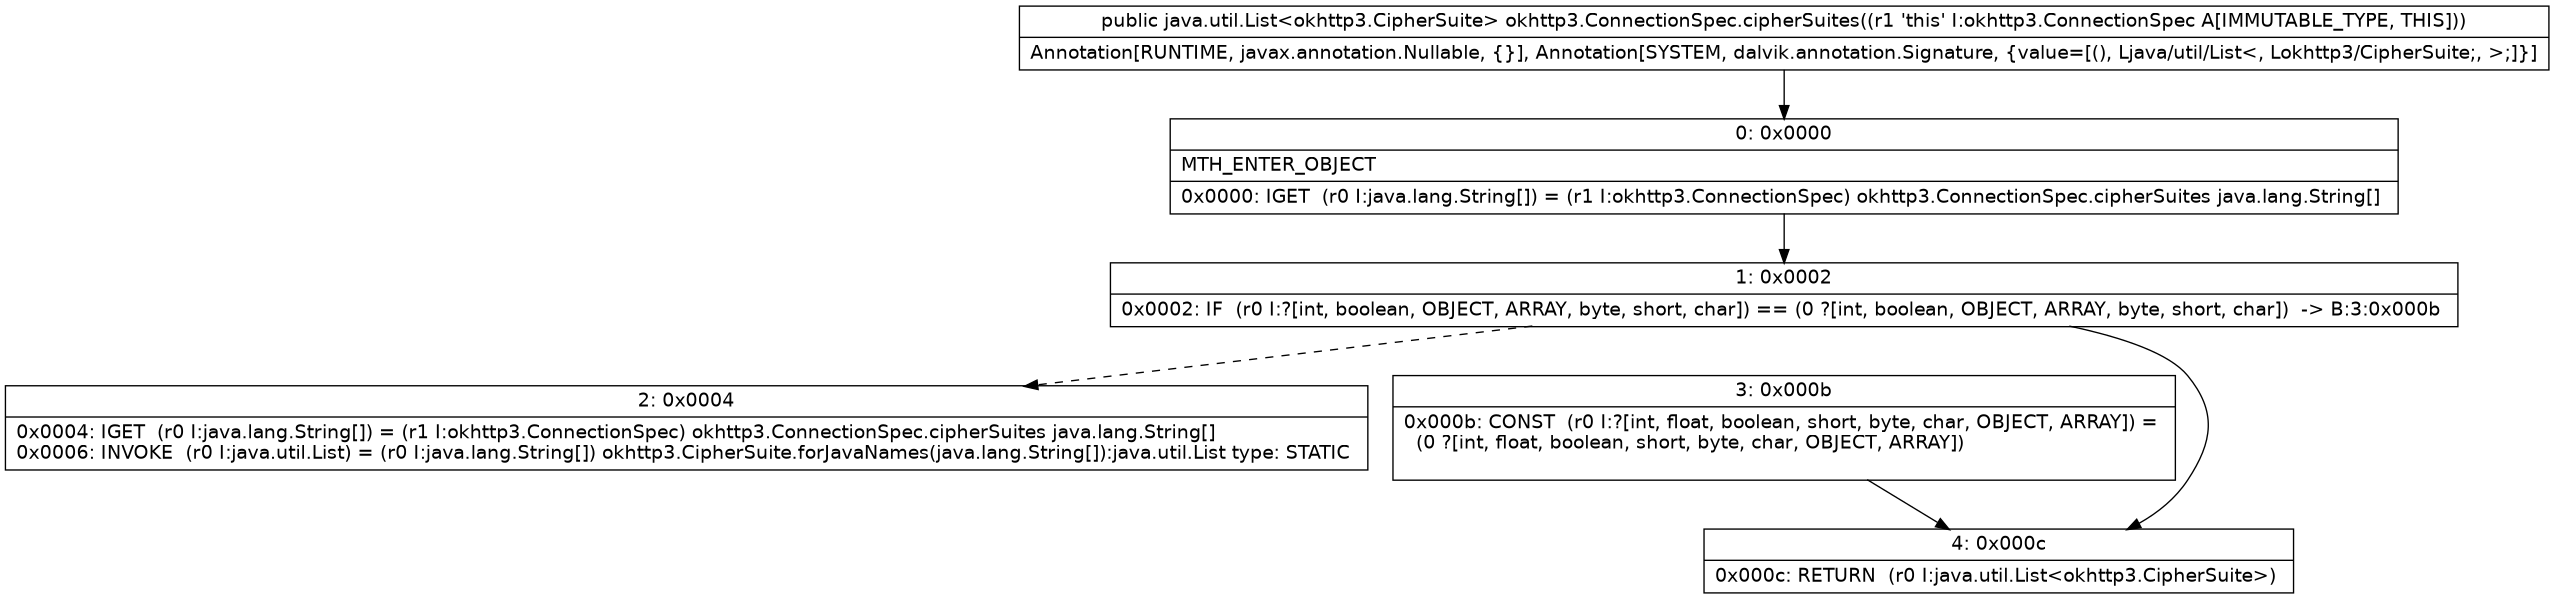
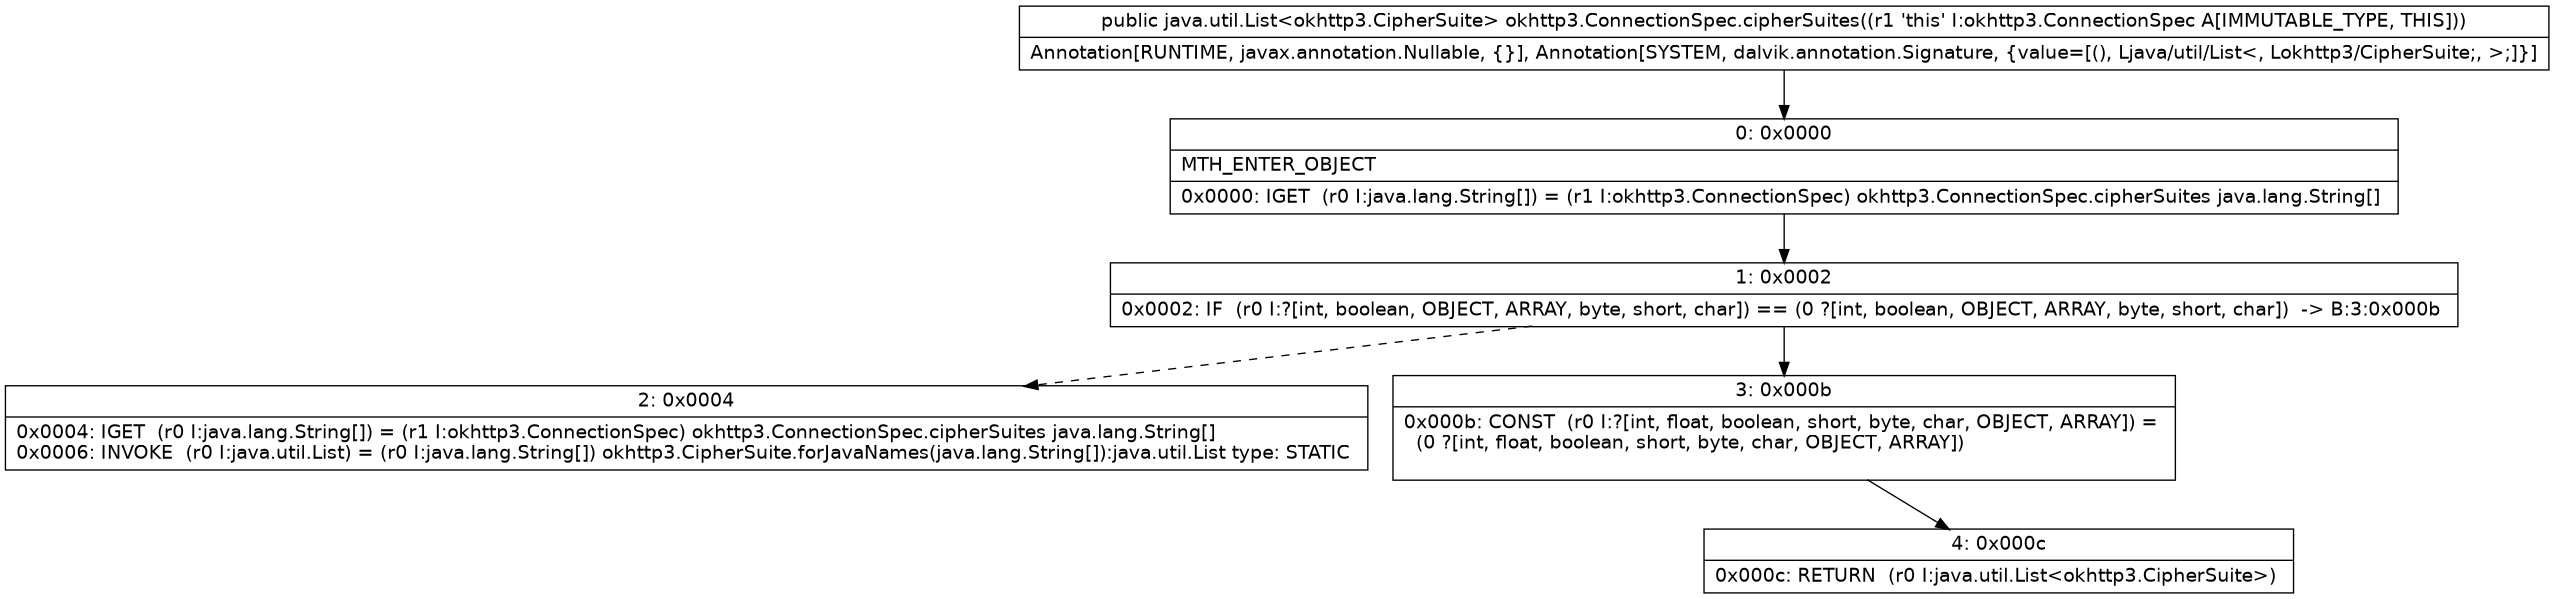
edge "1: 0x0002" -> "4: 0x000c": now "1: 0x0002" -> "3: 0x000b"
